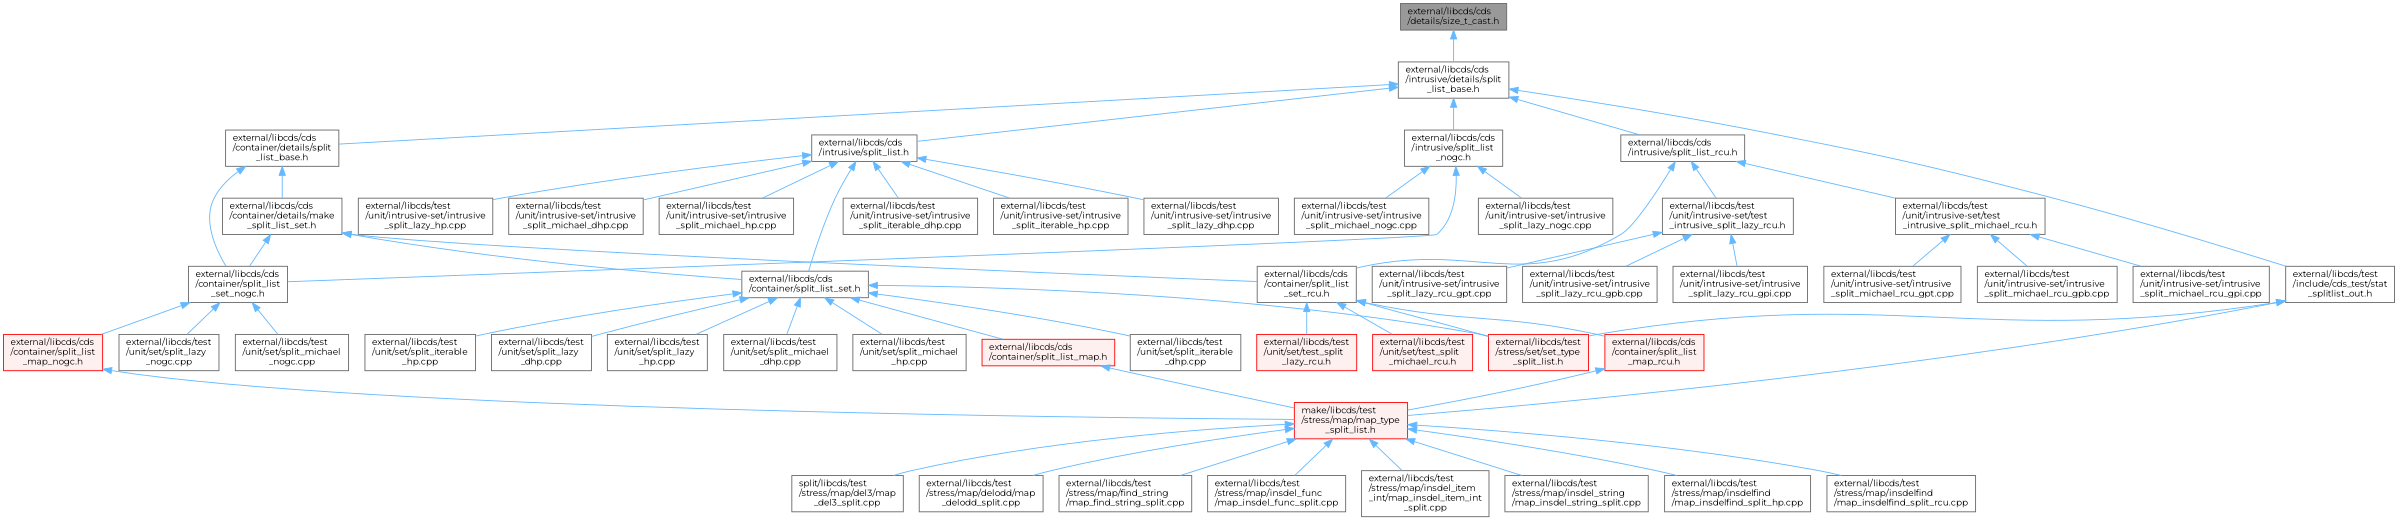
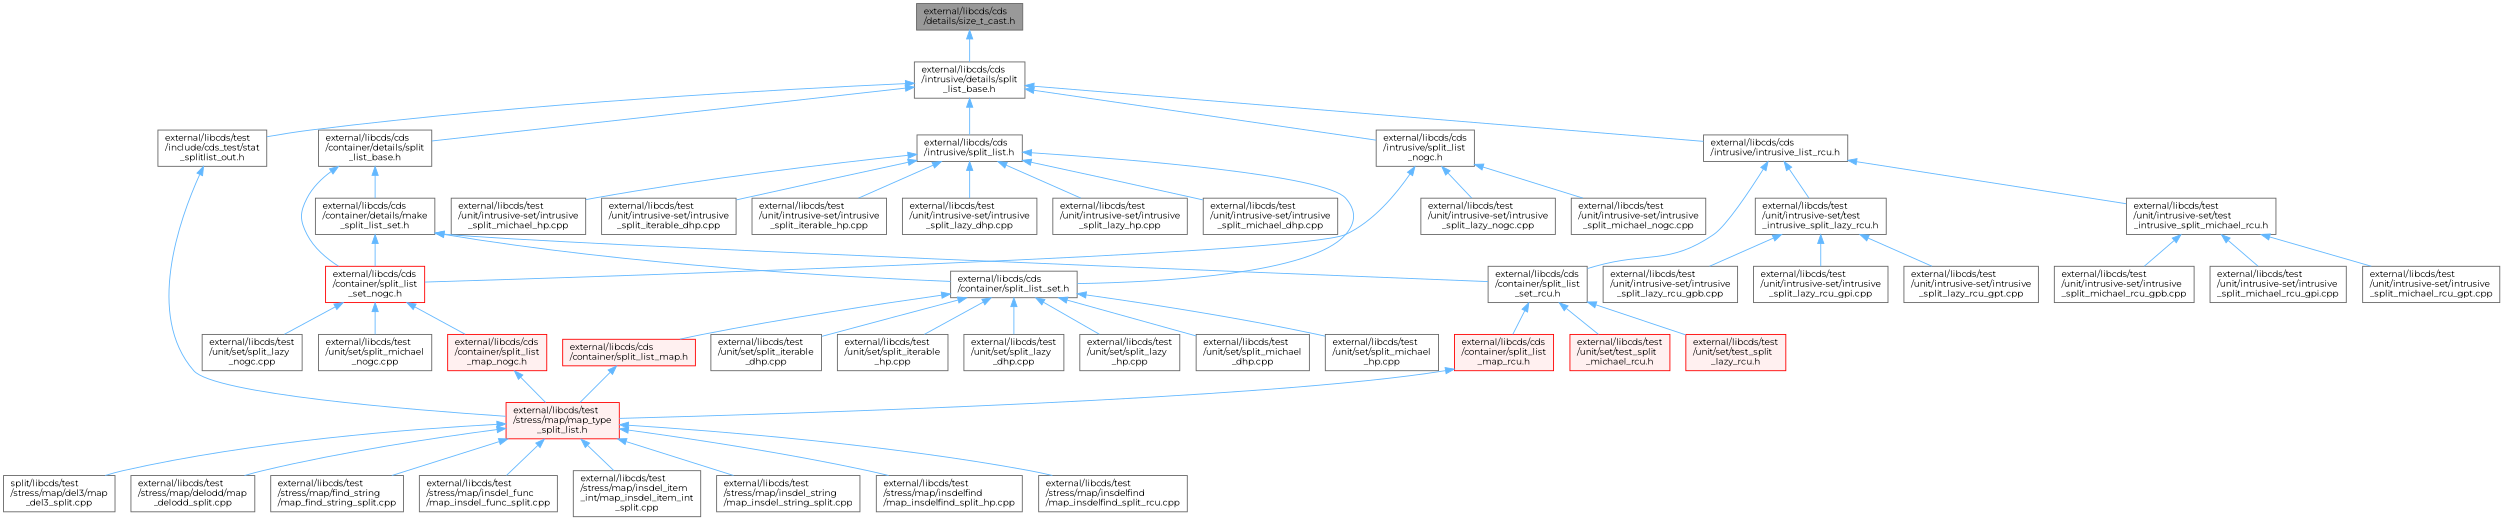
node "external/libcds/cds /intrusive/split_list_rcu.h": label "external/libcds/cds /intrusive/split_list_rcu.h" -> "external/libcds/cds /intrusive/intrusive_list_rcu.h"
node "external/libcds/cds /container/split_list _set_nogc.h": color grey40 -> red
node "external/libcds/test /stress/set/set_type _split_list.h": removed
node "make/libcds/test /stress/map/map_type _split_list.h": label "make/libcds/test /stress/map/map_type _split_list.h" -> "external/libcds/test /stress/map/map_type _split_list.h"
